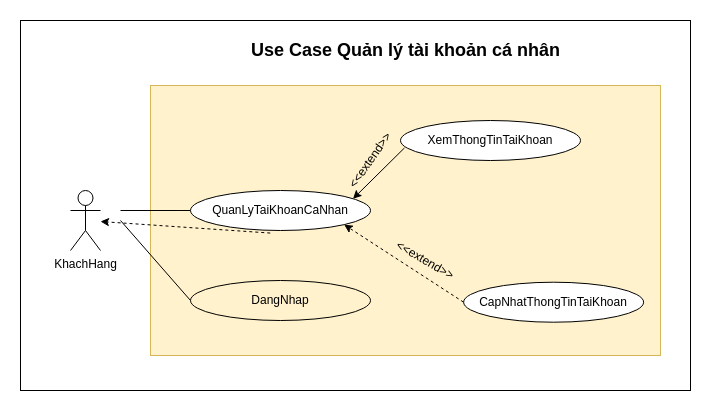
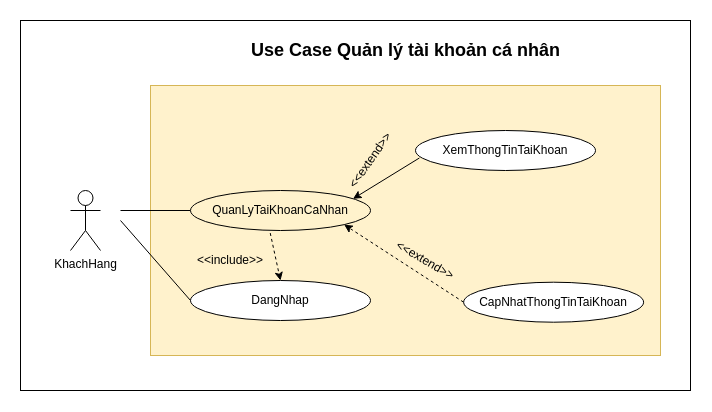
node "XemThongTinTaiKhoan": moved (491, 141) -> (506, 151)
node "QuanLyTaiKhoanCaNhan": fillcolor #ffffff -> #fff2cc
edge "QuanLyTaiKhoanCaNhan" -> "KhachHang": now "QuanLyTaiKhoanCaNhan" -> "DangNhap"
node "<<include>>": added
node "DangNhap": fillcolor #fff2cc -> #ffffff
